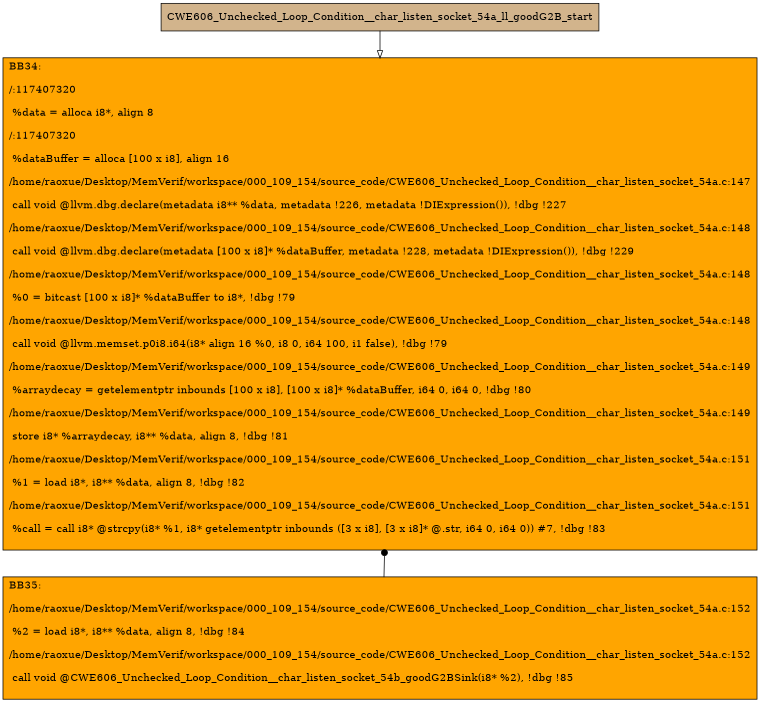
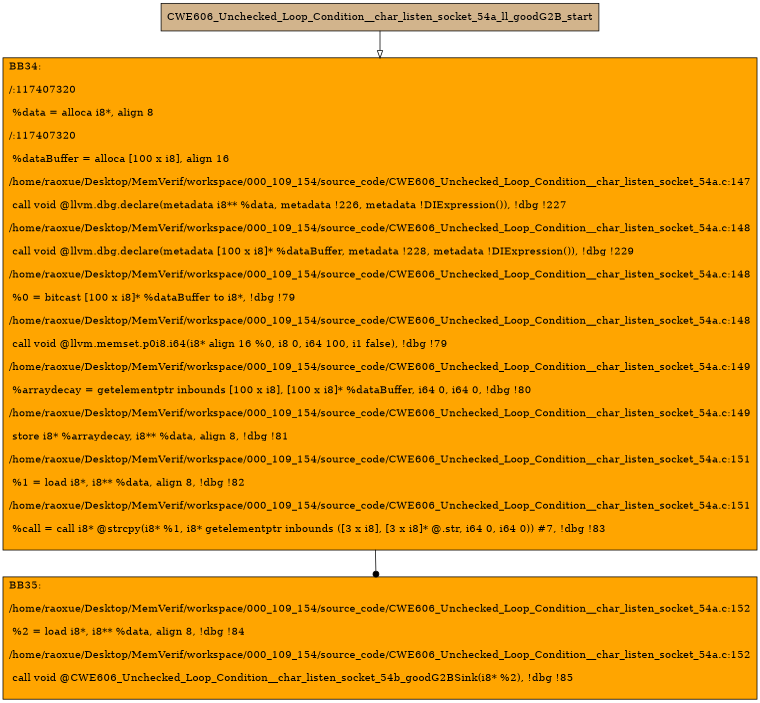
edge "BB35:" -> "BB34:": reversed
